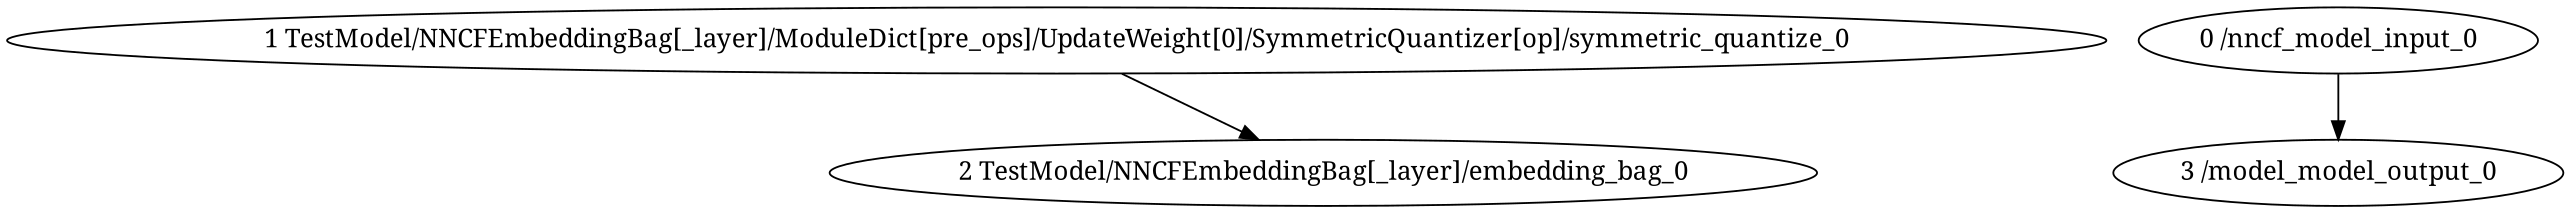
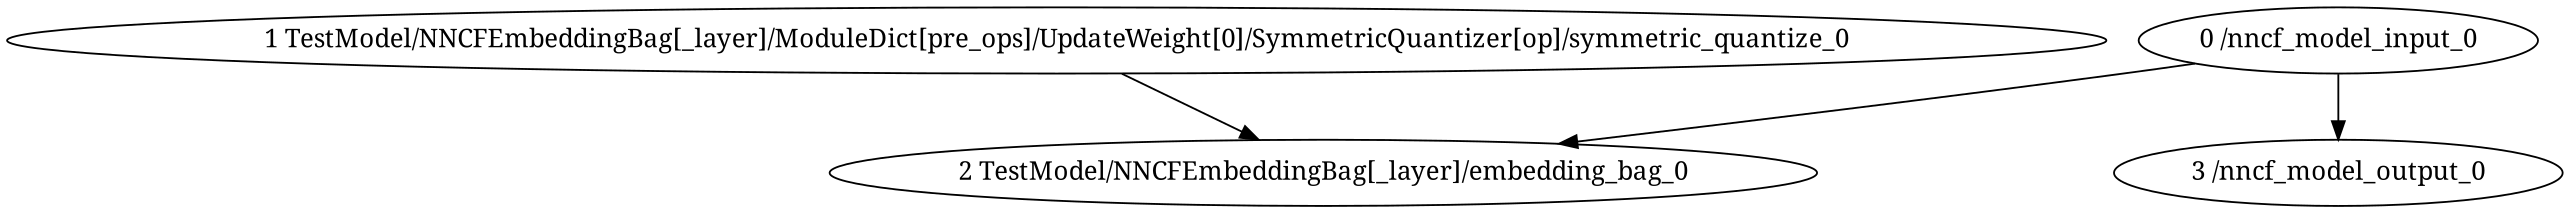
edge "0 /nncf_model_input_0" -> "2 TestModel/NNCFEmbeddingBag[_layer]/embedding_bag_0": added
node "3 /model_model_output_0": label "3 /model_model_output_0" -> "3 /nncf_model_output_0"
